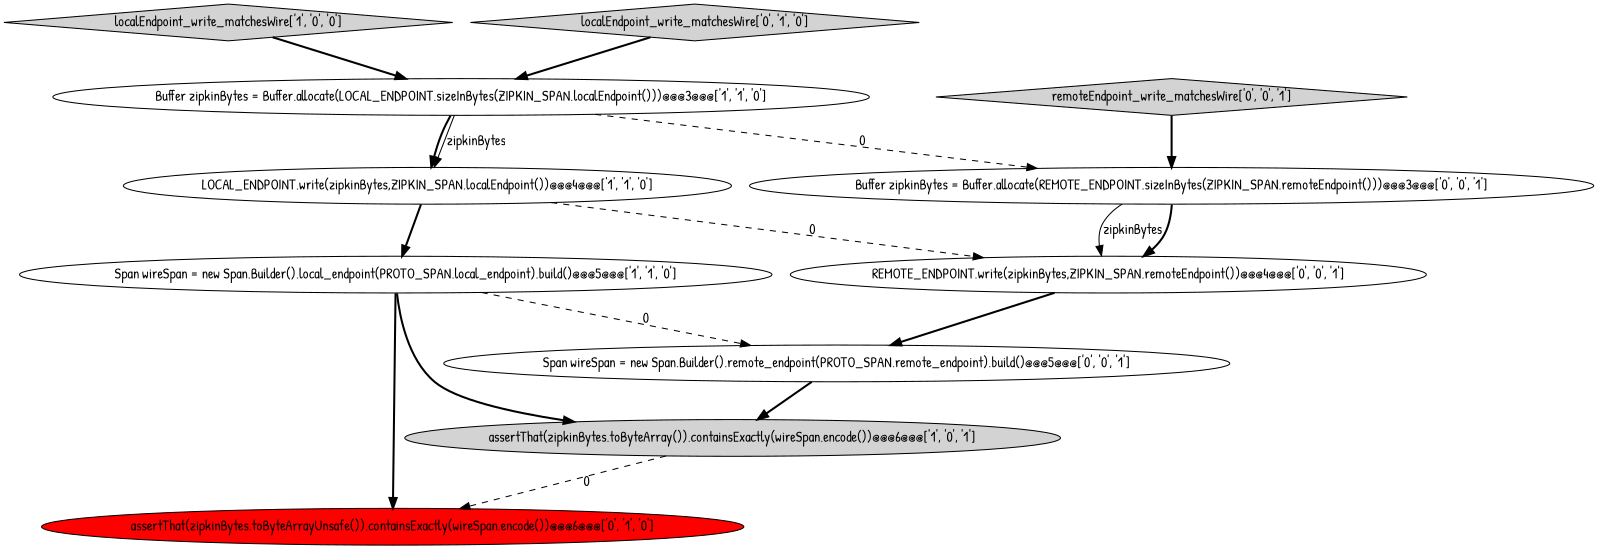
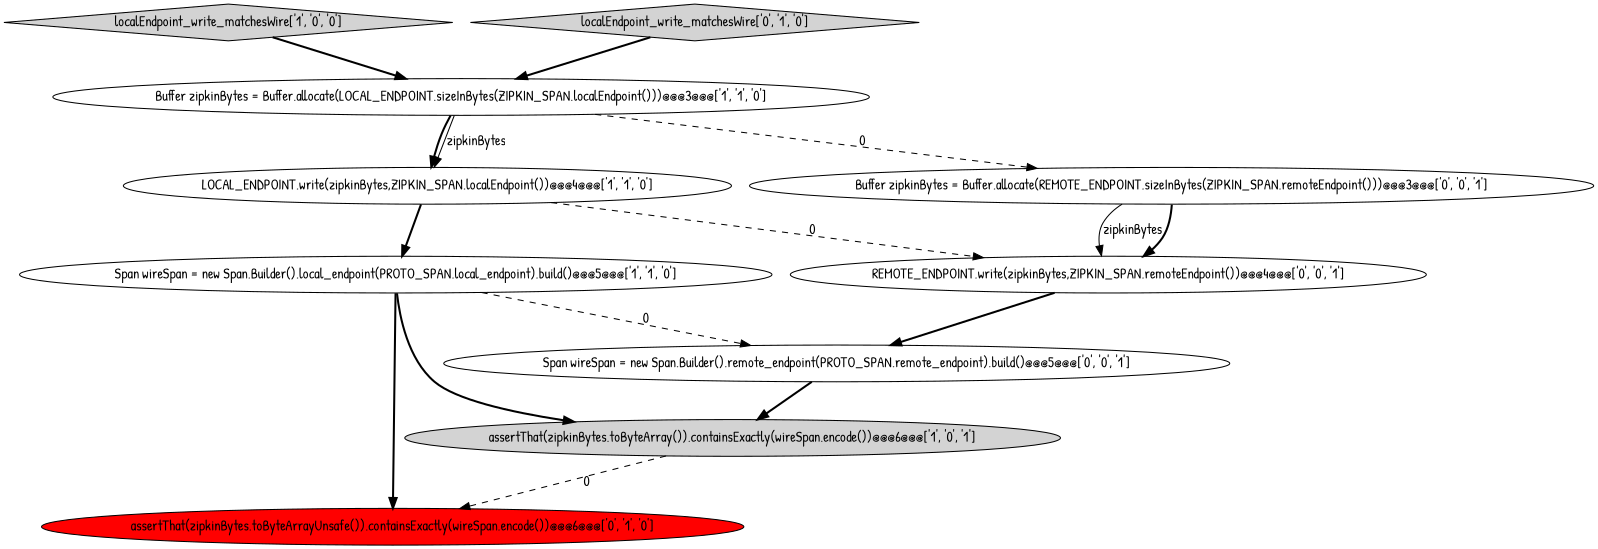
node "remoteEndpoint_write_matchesWire['0', '0', '1']": removed
